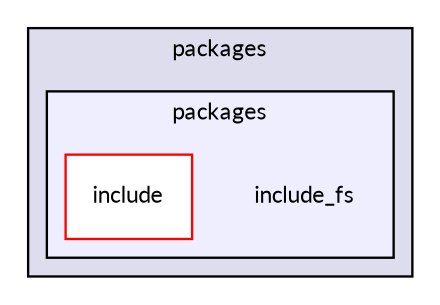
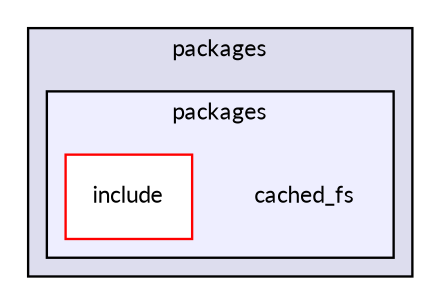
node "include_fs": label "include_fs" -> "cached_fs"
